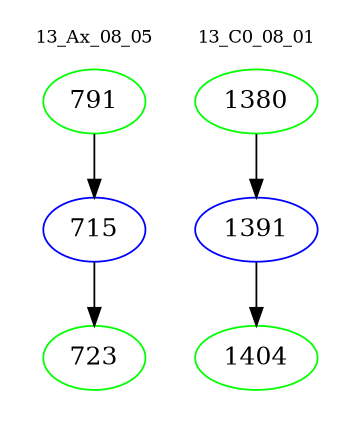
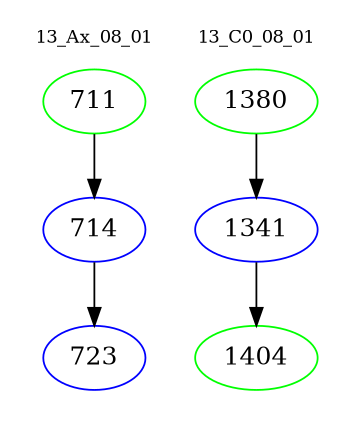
cluster "13_Ax_08_05": label "13_Ax_08_05" -> "13_Ax_08_01"
node "791": label "791" -> "711"
node "715": label "715" -> "714"
node "1391": label "1391" -> "1341"
node "723": color green -> blue
